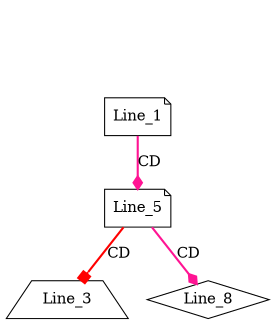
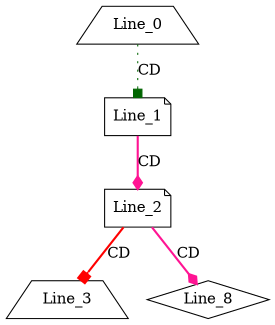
node "Line_0": added
node "Line_5": label "Line_5" -> "Line_2"
